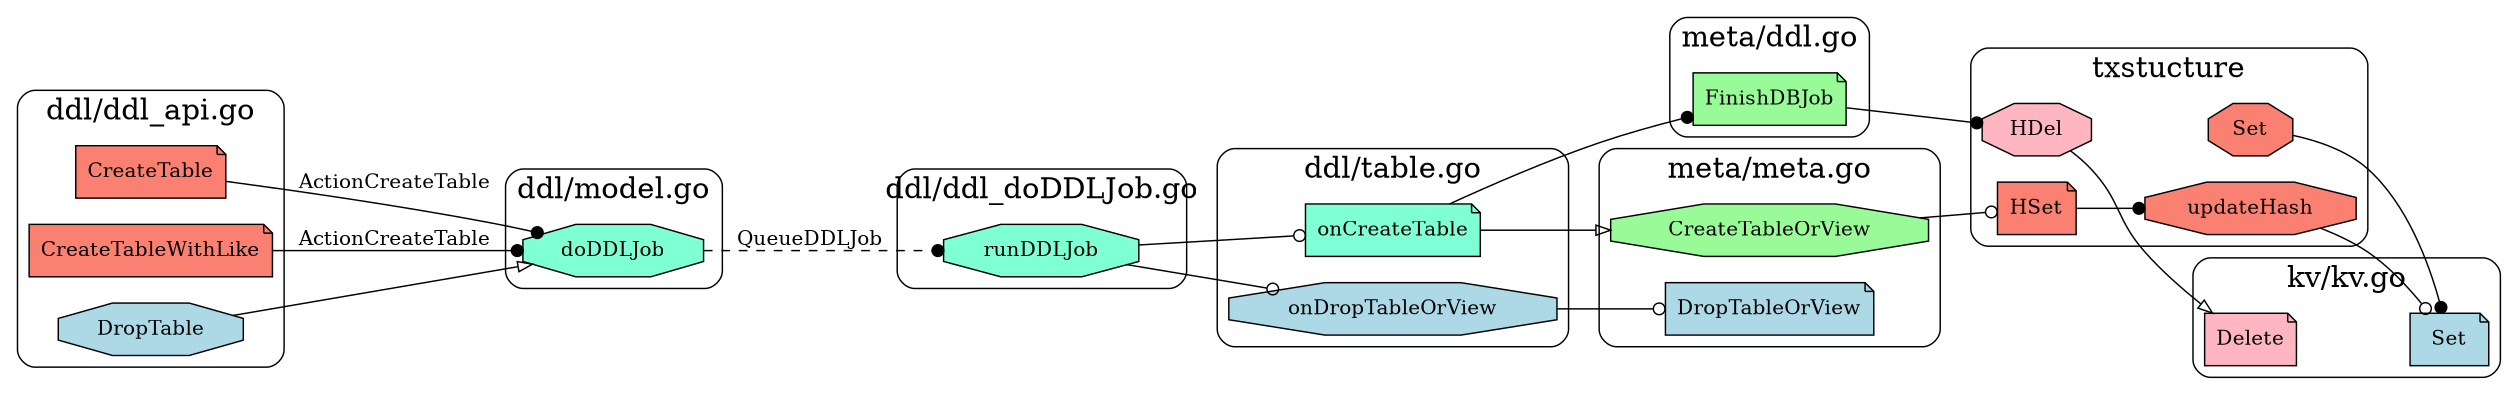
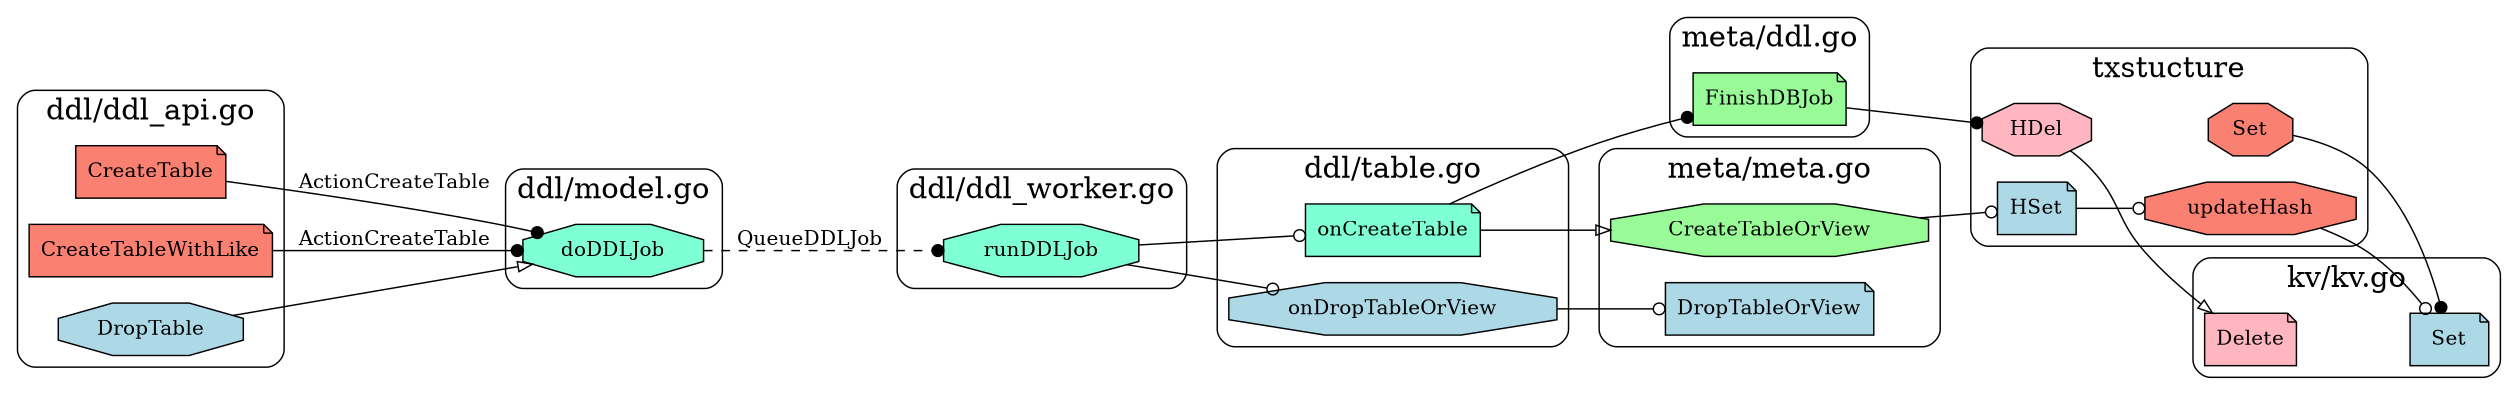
cluster "ddl/ddl_doDDLJob.go": label "ddl/ddl_doDDLJob.go" -> "ddl/ddl_worker.go"
node "HSet": fillcolor salmon -> lightblue
edge "HSet" -> "updateHash": arrowhead dot -> odot
